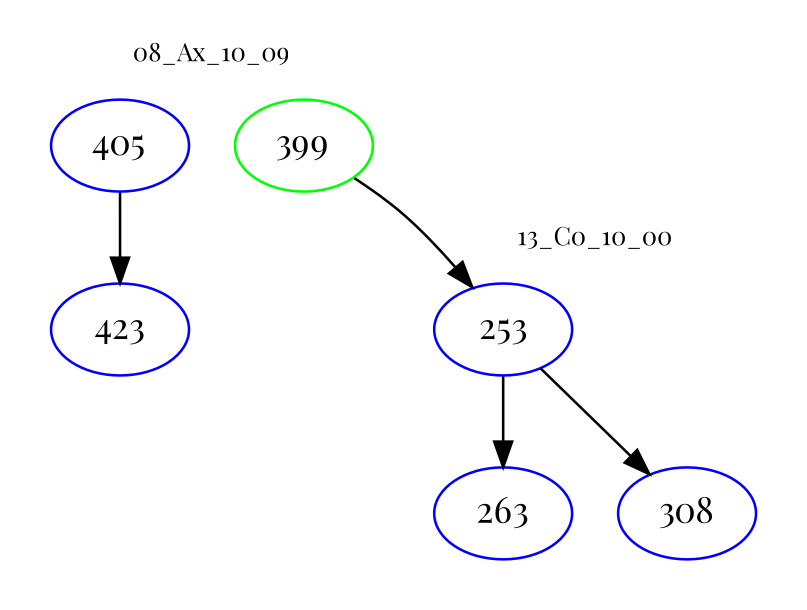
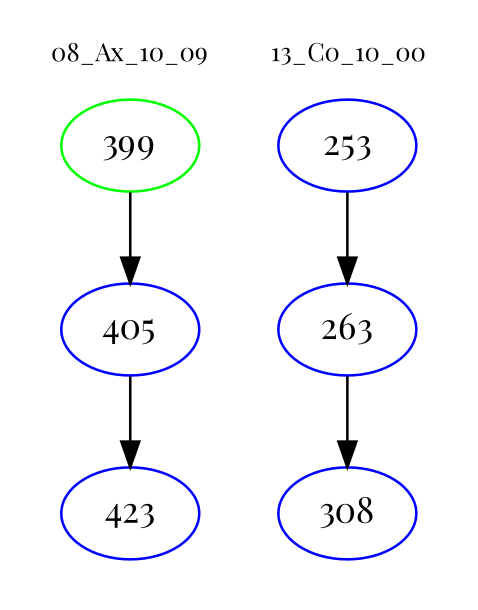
edge "399" -> "253": now "399" -> "405"
edge "253" -> "308": now "263" -> "308"
